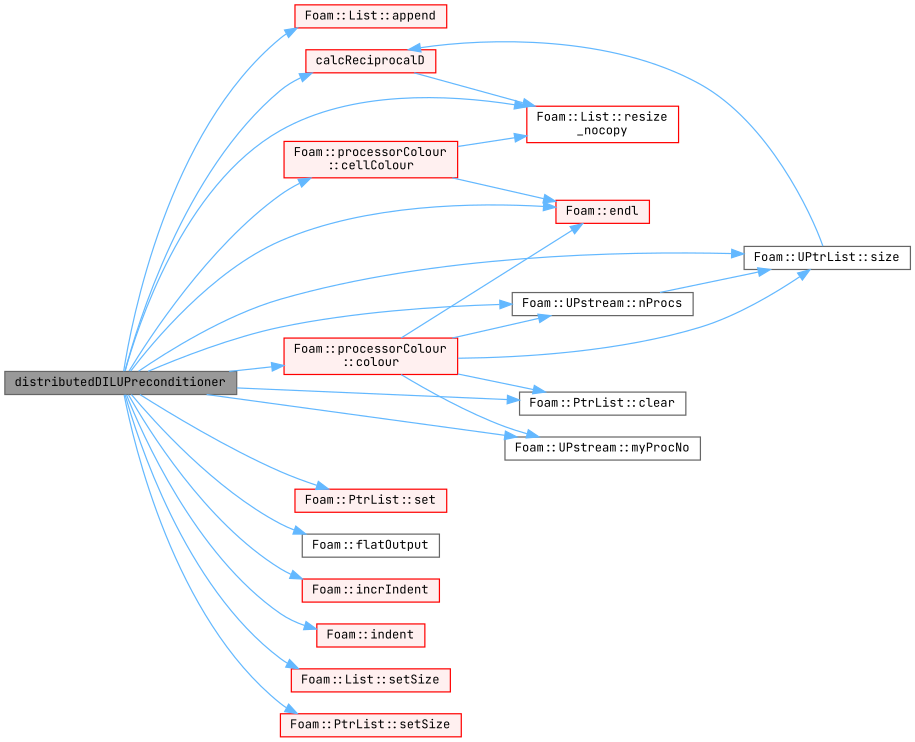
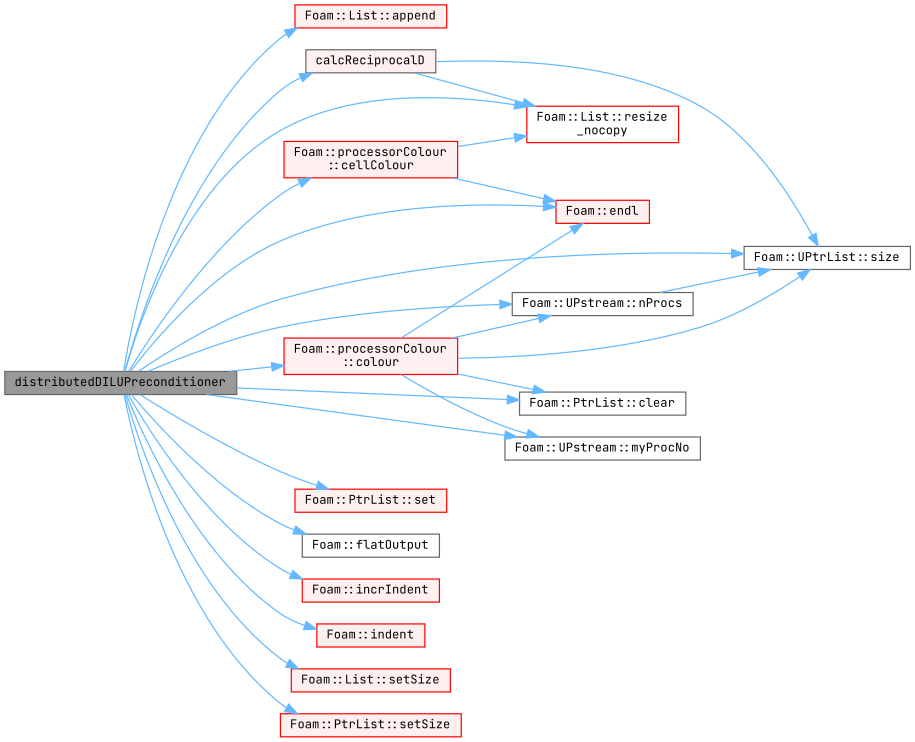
node "calcReciprocalD": color red -> grey40
edge "Foam::UPtrList::size" -> "calcReciprocalD": reversed
